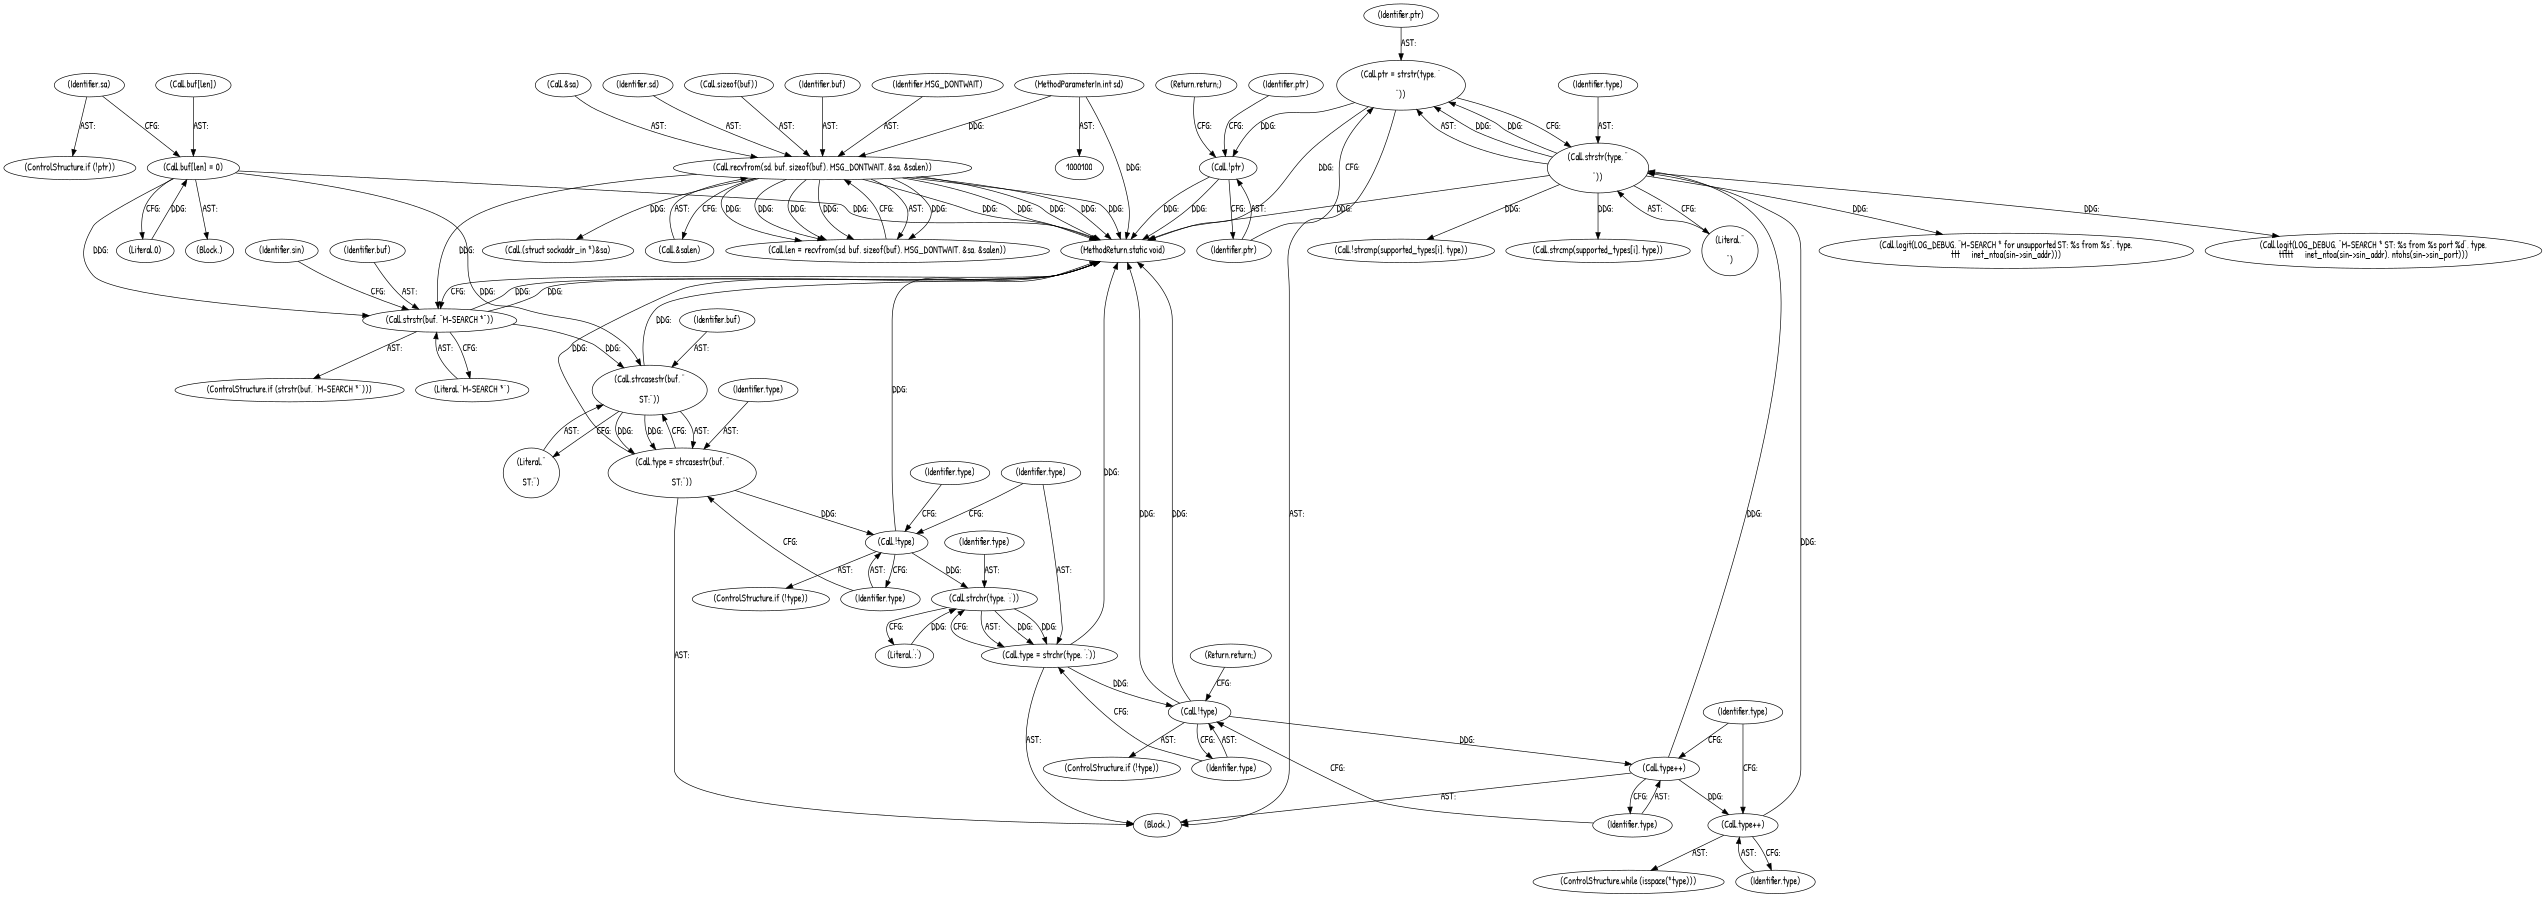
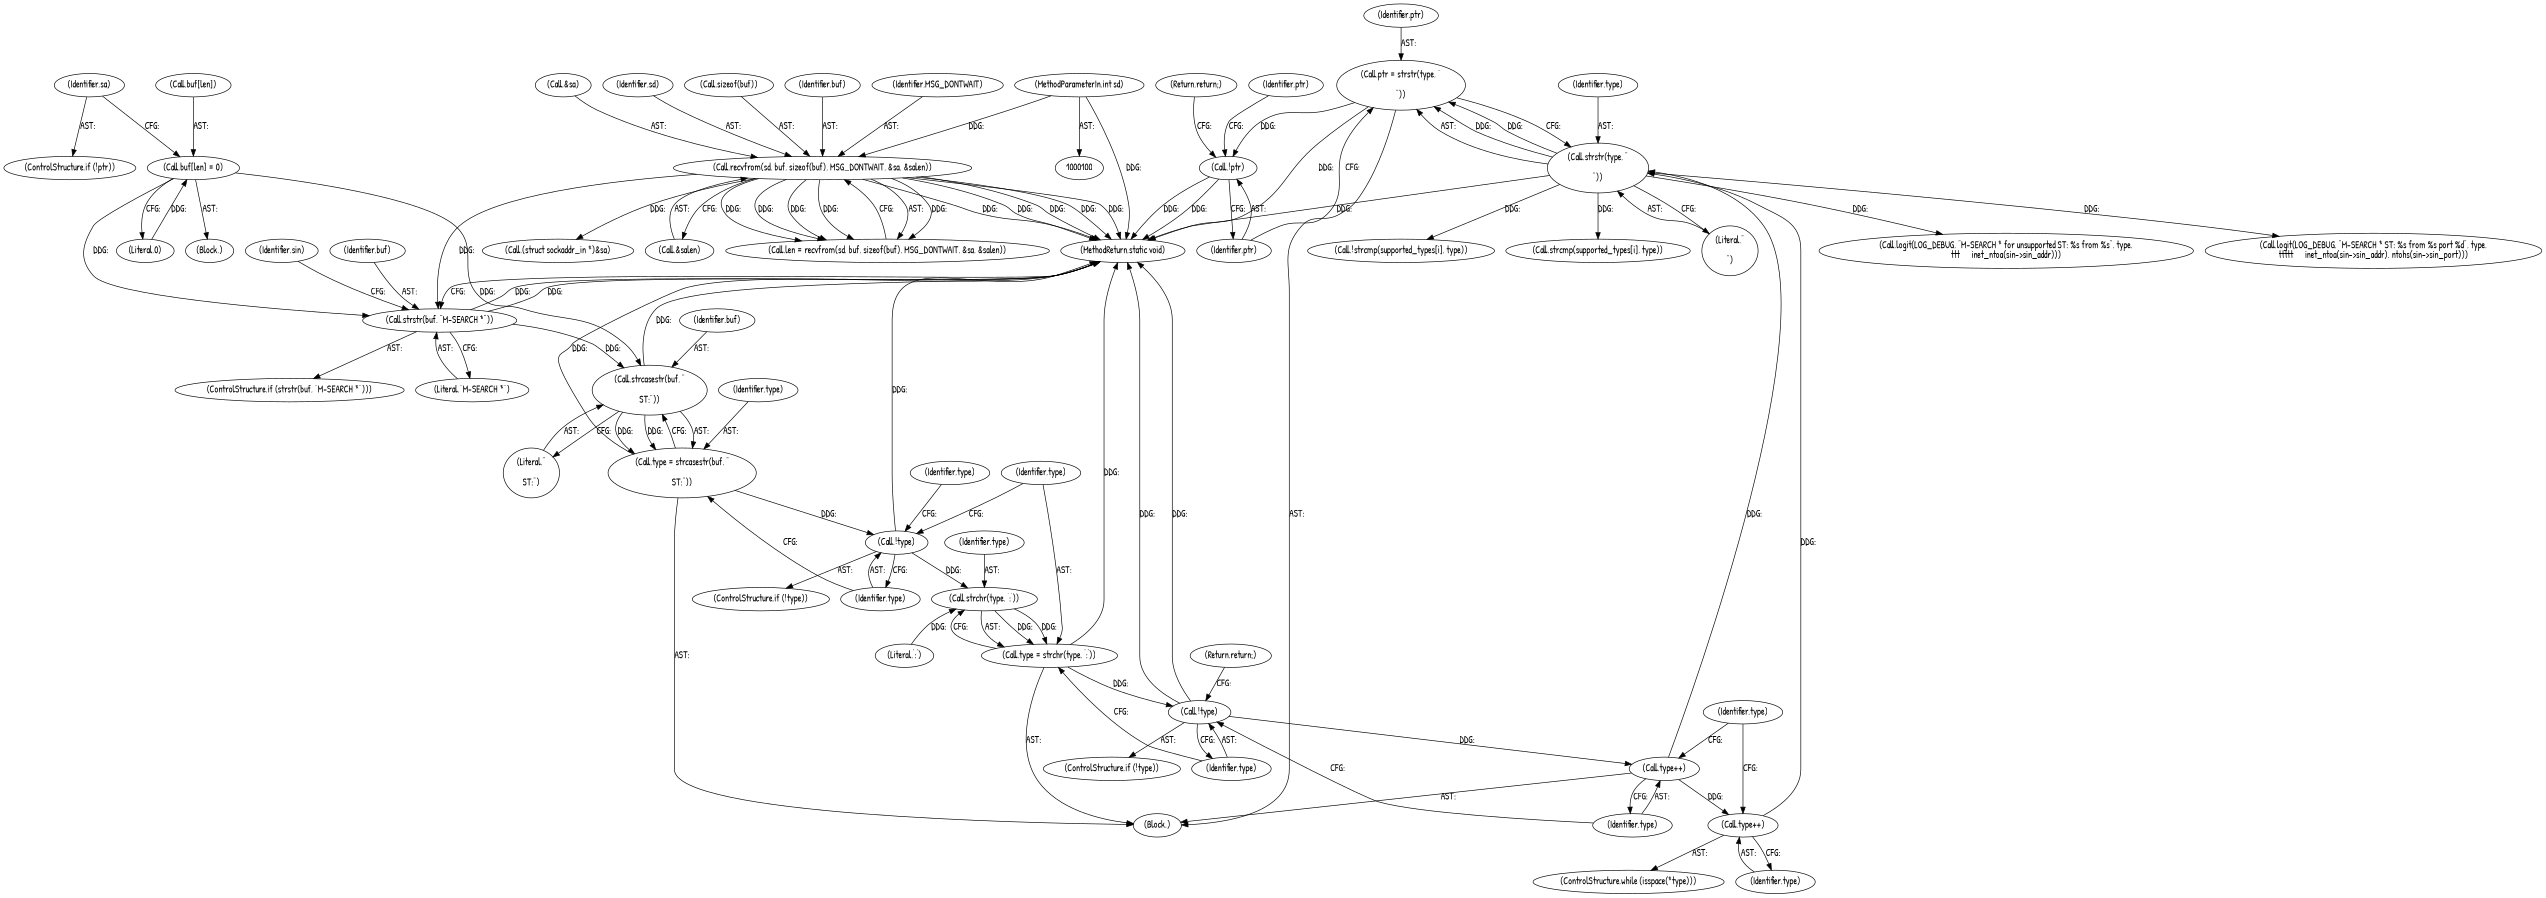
edge "(Call,buf[len] = 0)" -> "(MethodReturn,static void)": removed, label "DDG:"
edge "(Call,strchr(type, ':'))" -> "(Literal,':')": removed, label "CFG:"
